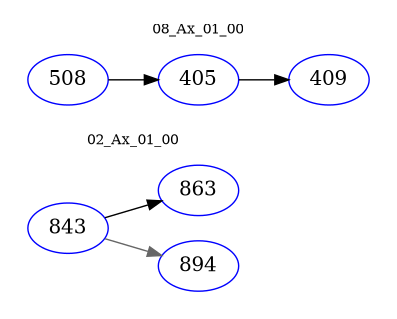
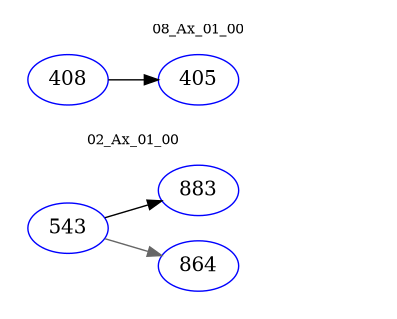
node "508": label "508" -> "408"
node "409": removed
node "863": label "863" -> "883"
node "843": label "843" -> "543"
node "894": label "894" -> "864"
